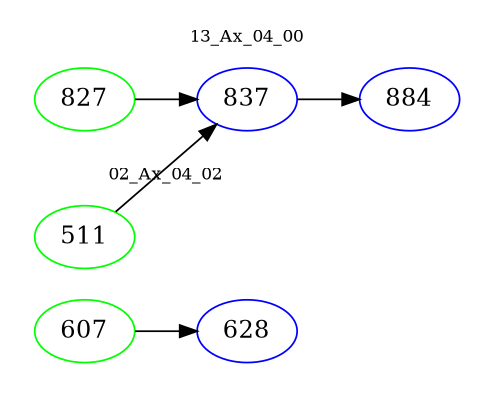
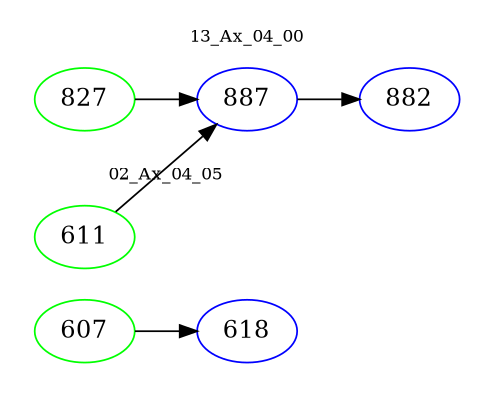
node "837": label "837" -> "887"
node "884": label "884" -> "882"
cluster "02_Ax_04_02": label "02_Ax_04_02" -> "02_Ax_04_05"
node "511": label "511" -> "611"
node "628": label "628" -> "618"
